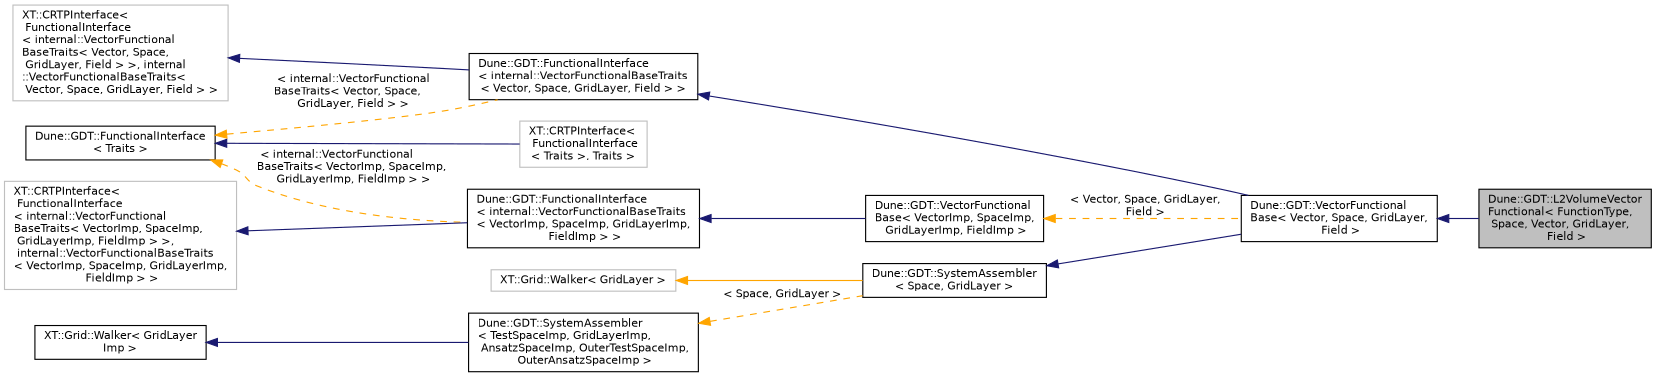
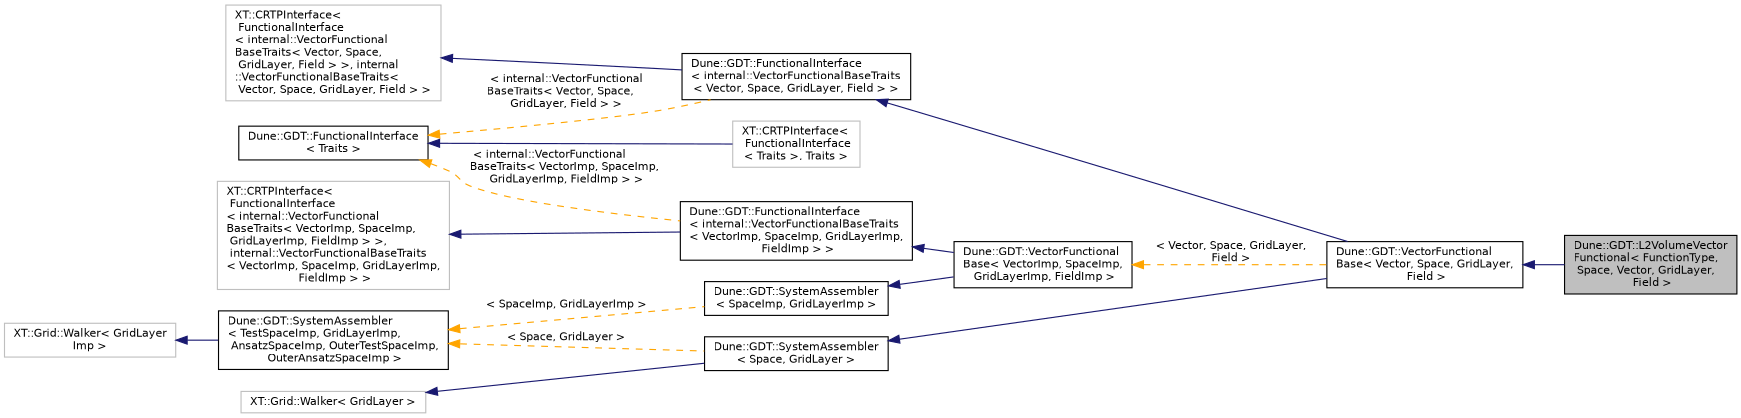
edge "Dune::GDT::SystemAssembler < Space, GridLayer >" -> "XT::Grid::Walker< GridLayer >": color orange -> midnightblue
node "Dune::GDT::SystemAssembler < SpaceImp, GridLayerImp >": added
node "XT::Grid::Walker< GridLayer Imp >": color black -> grey75
